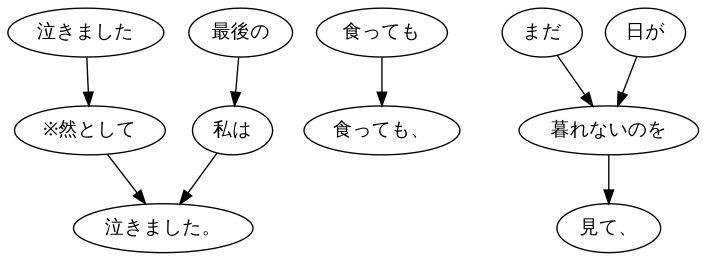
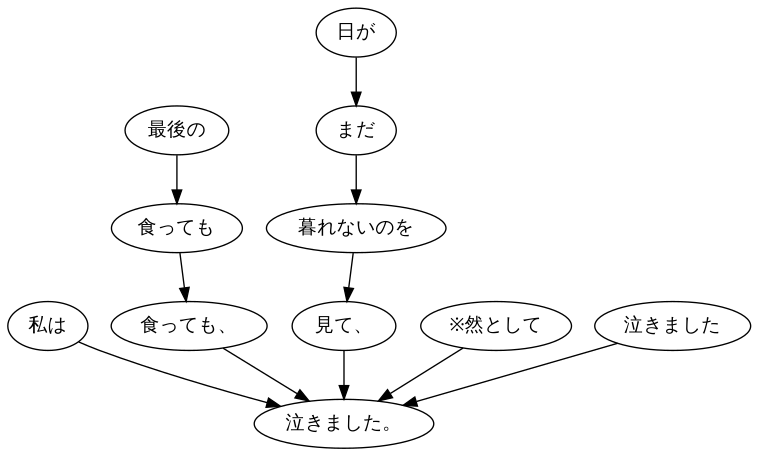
edge "泣きました" -> "※然として": now "泣きました" -> "泣きました。"
edge "最後の" -> "私は": now "最後の" -> "食っても"
edge "日が" -> "暮れないのを": now "日が" -> "まだ"
edge "見て、" -> "泣きました。": added
edge "食っても、" -> "泣きました。": added
